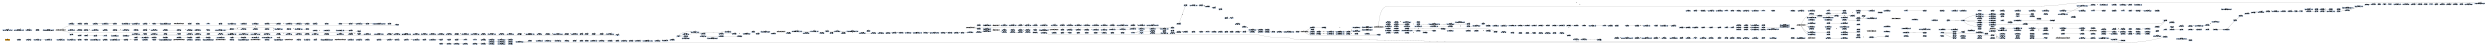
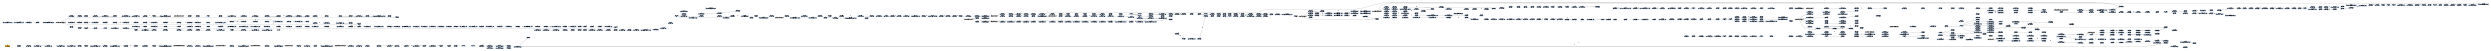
node "0x0046dd1c pushl %esi": added
